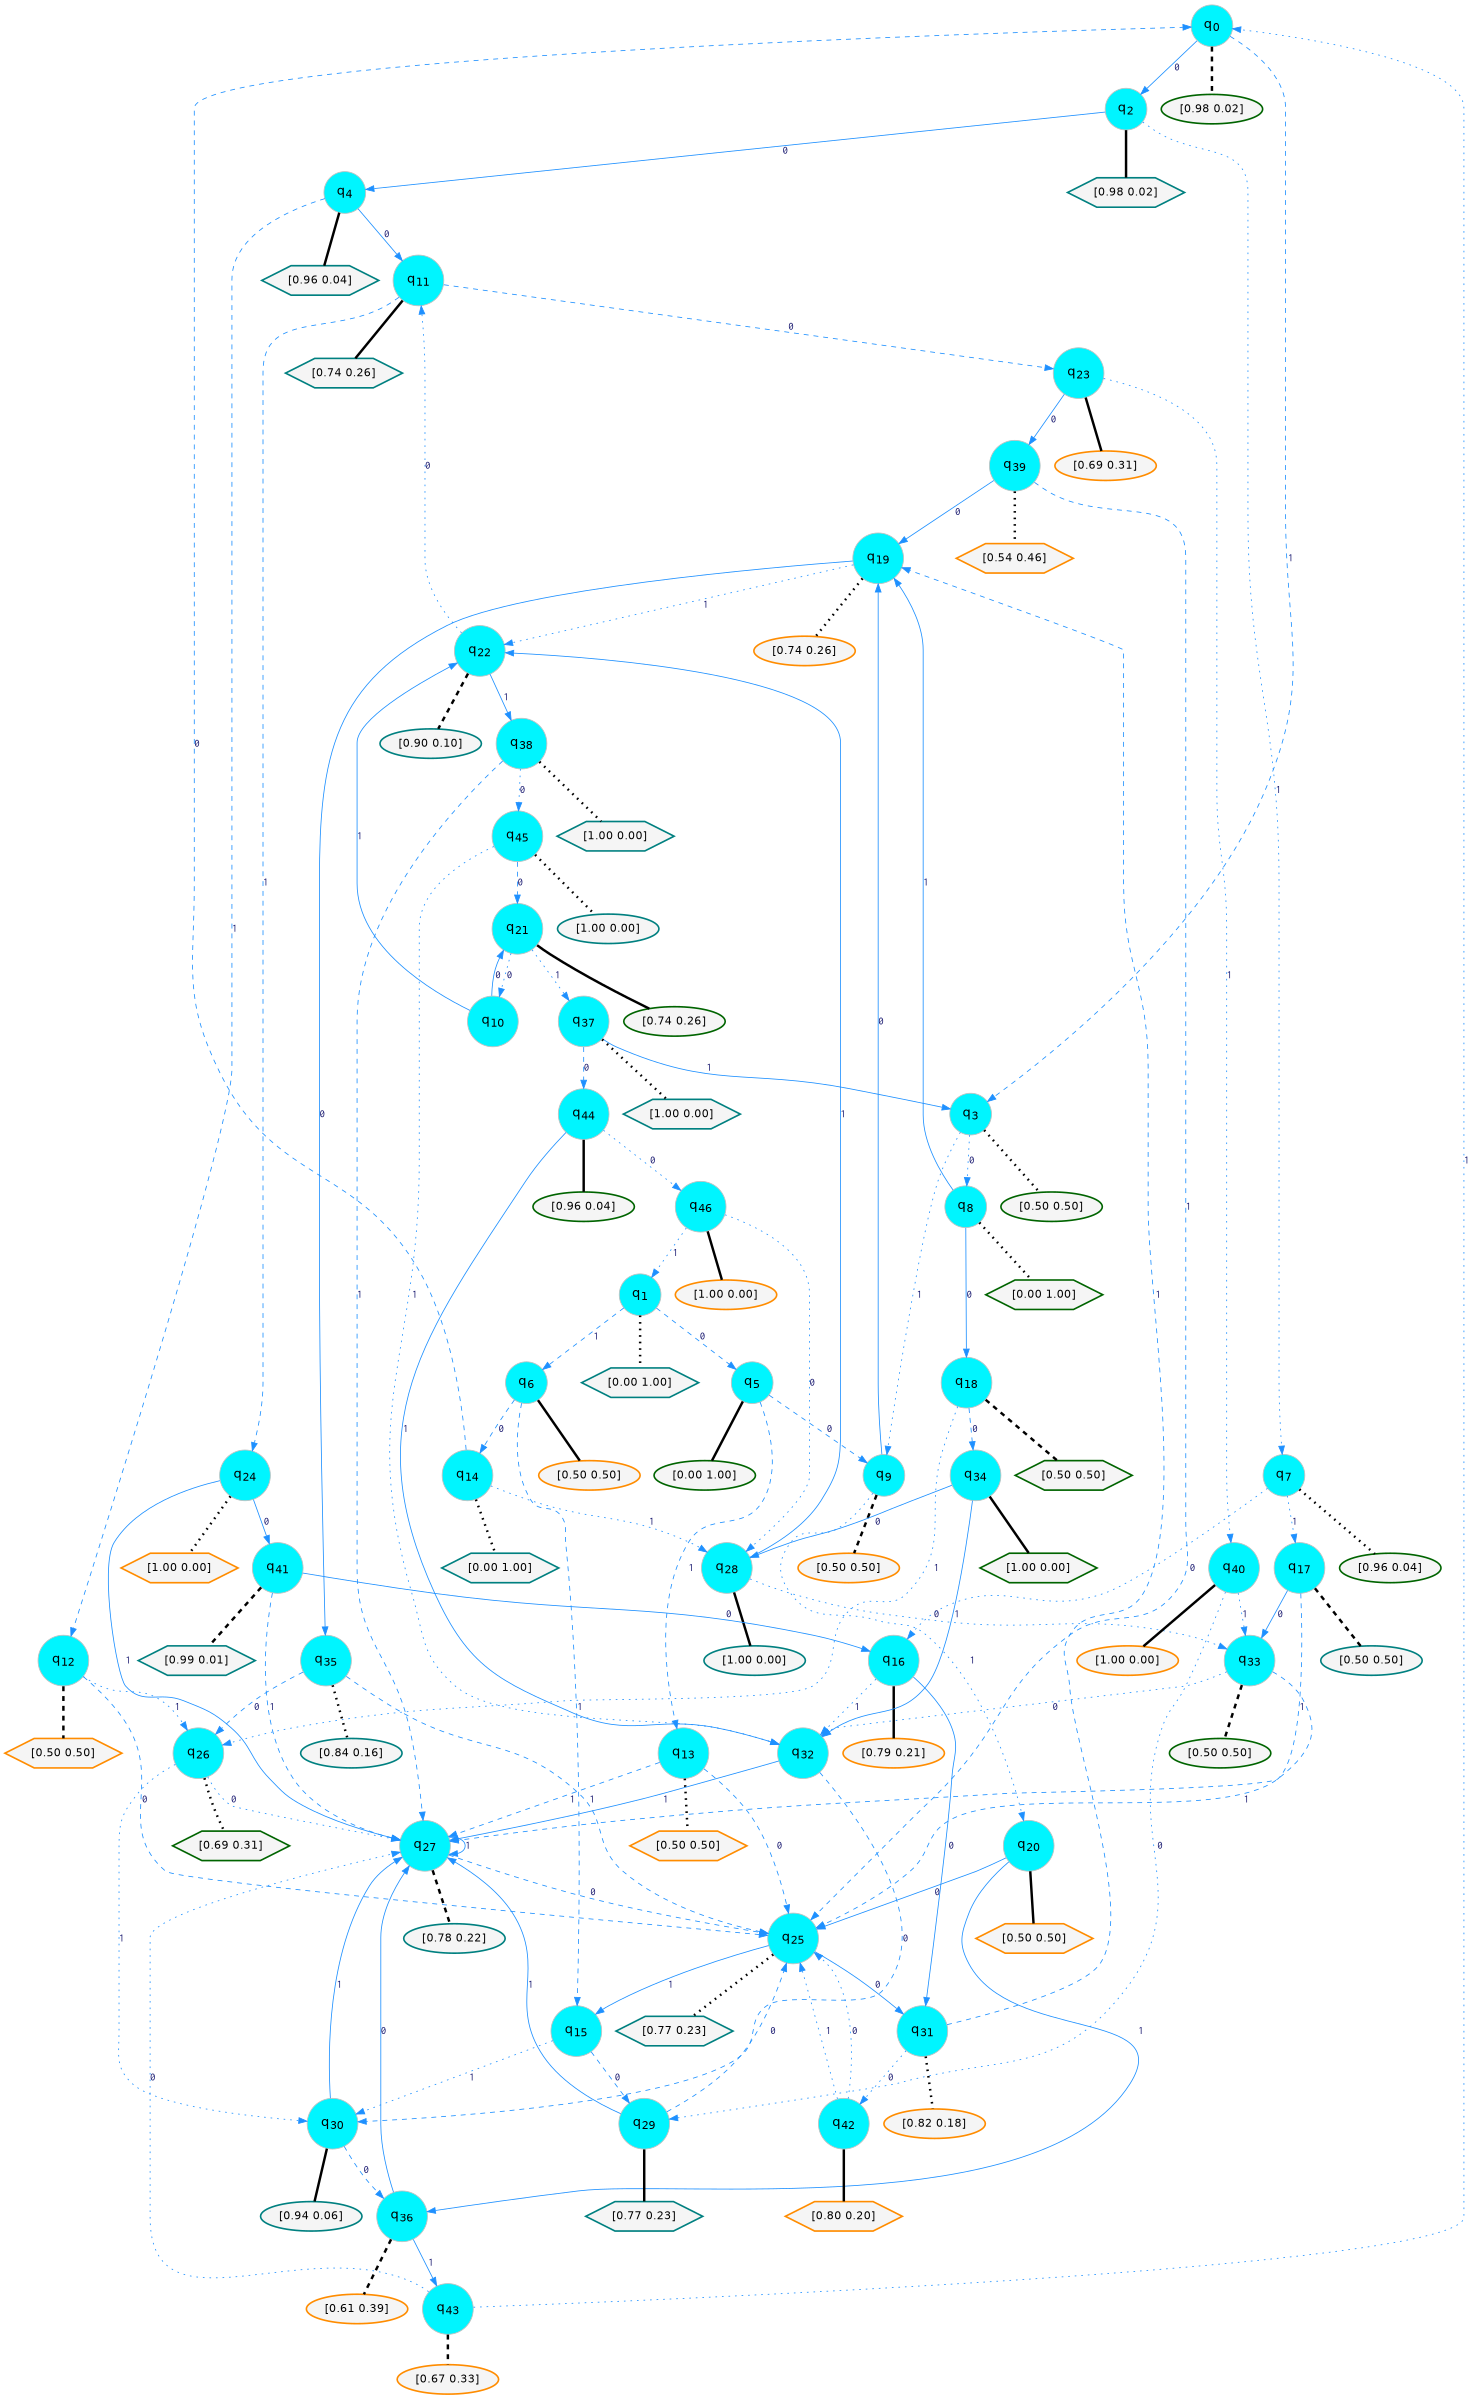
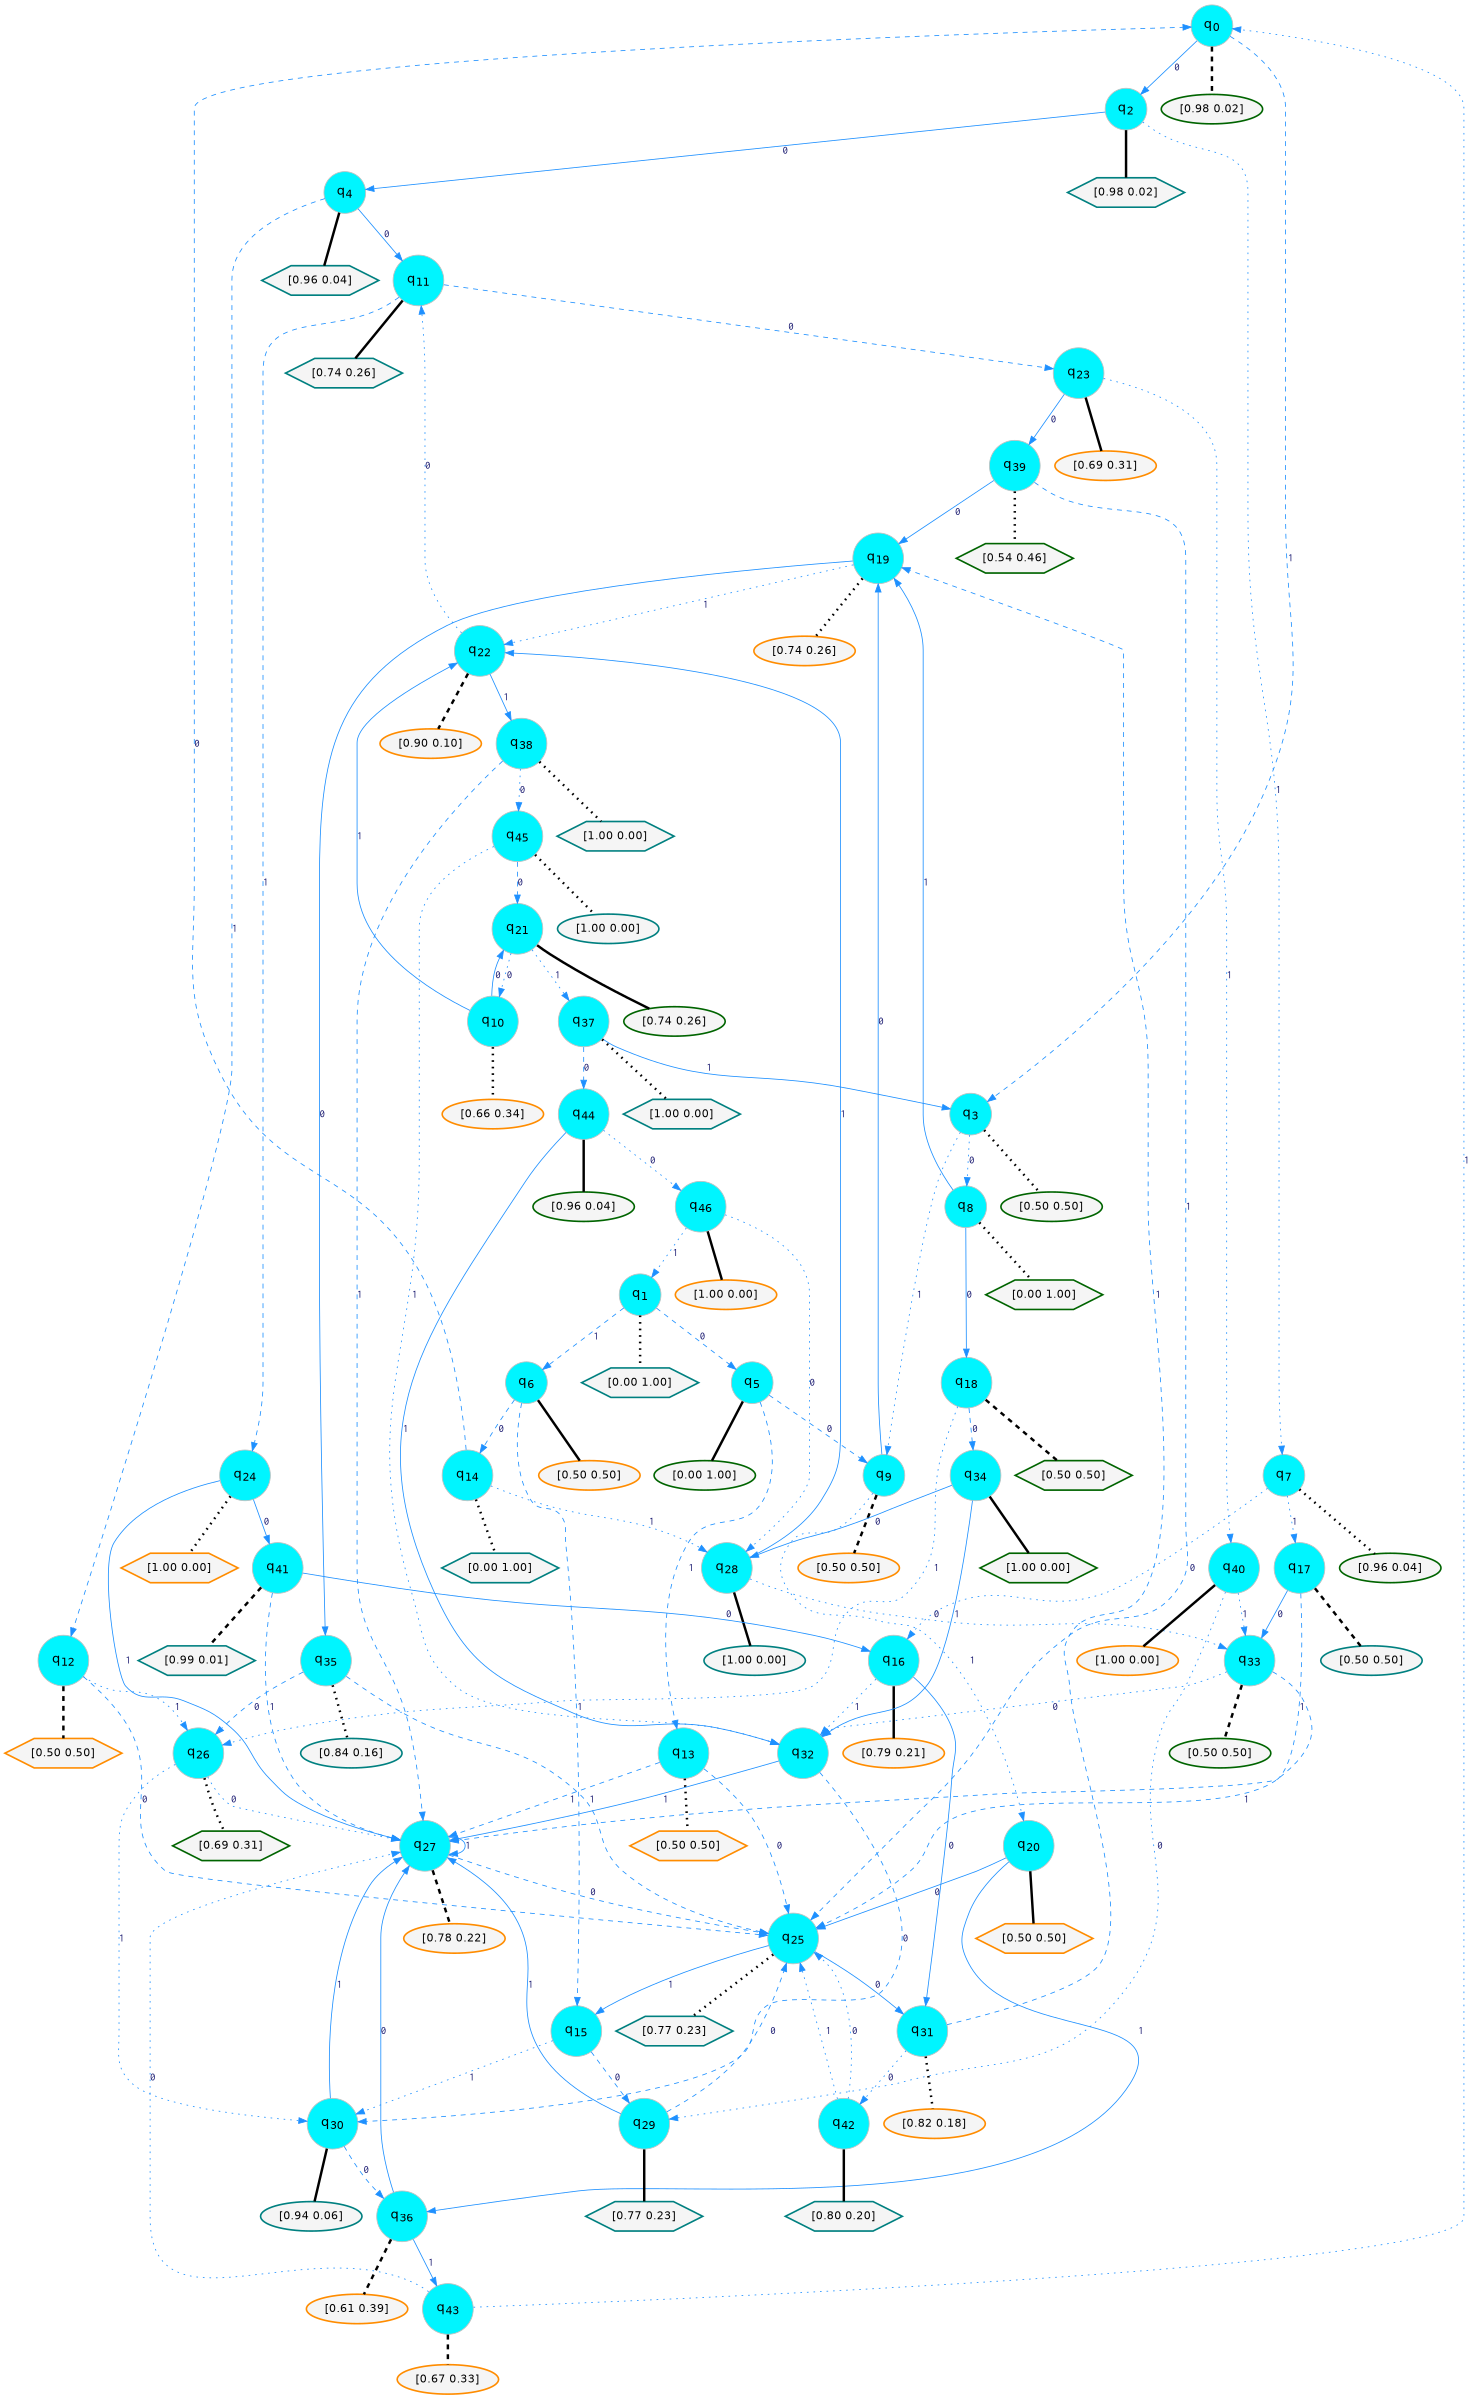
node "[0.54 0.46]": color darkorange -> darkgreen
node "[0.90 0.10]": color teal -> darkorange
node "[0.66 0.34]": added
node "[0.78 0.22]": color teal -> darkorange
node "[0.80 0.20]": color darkorange -> teal
